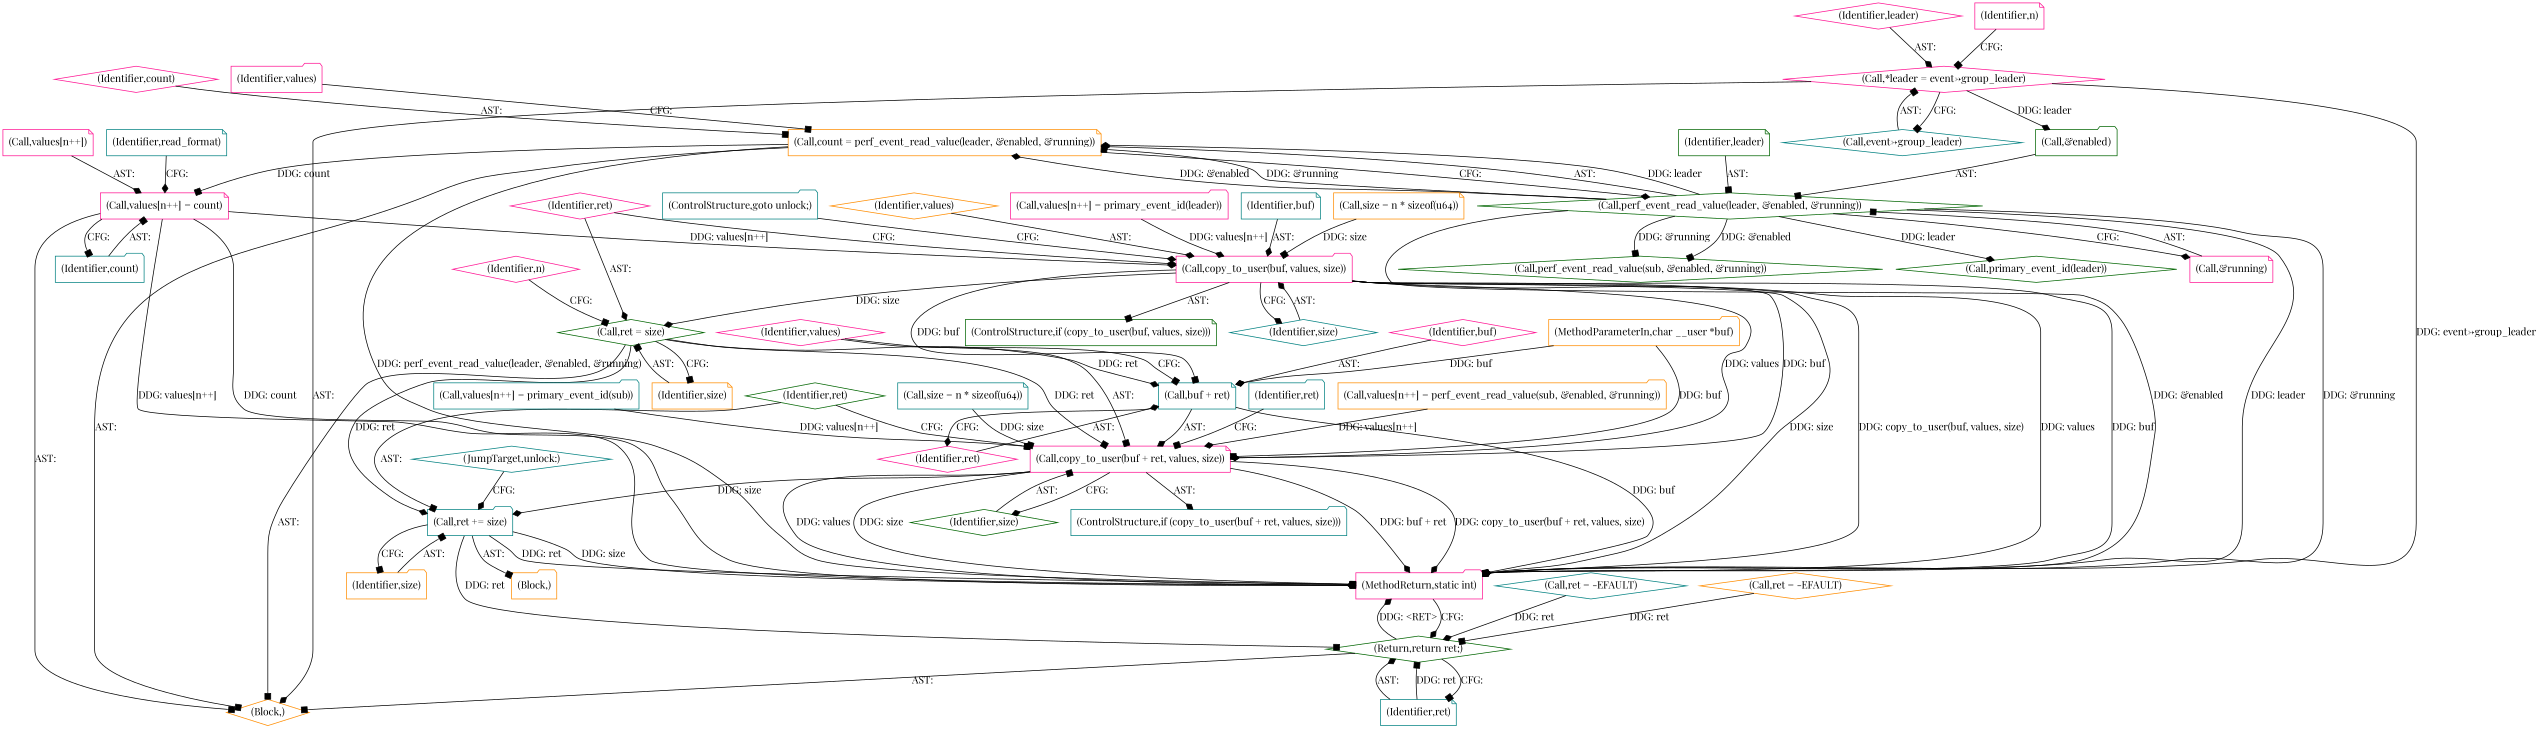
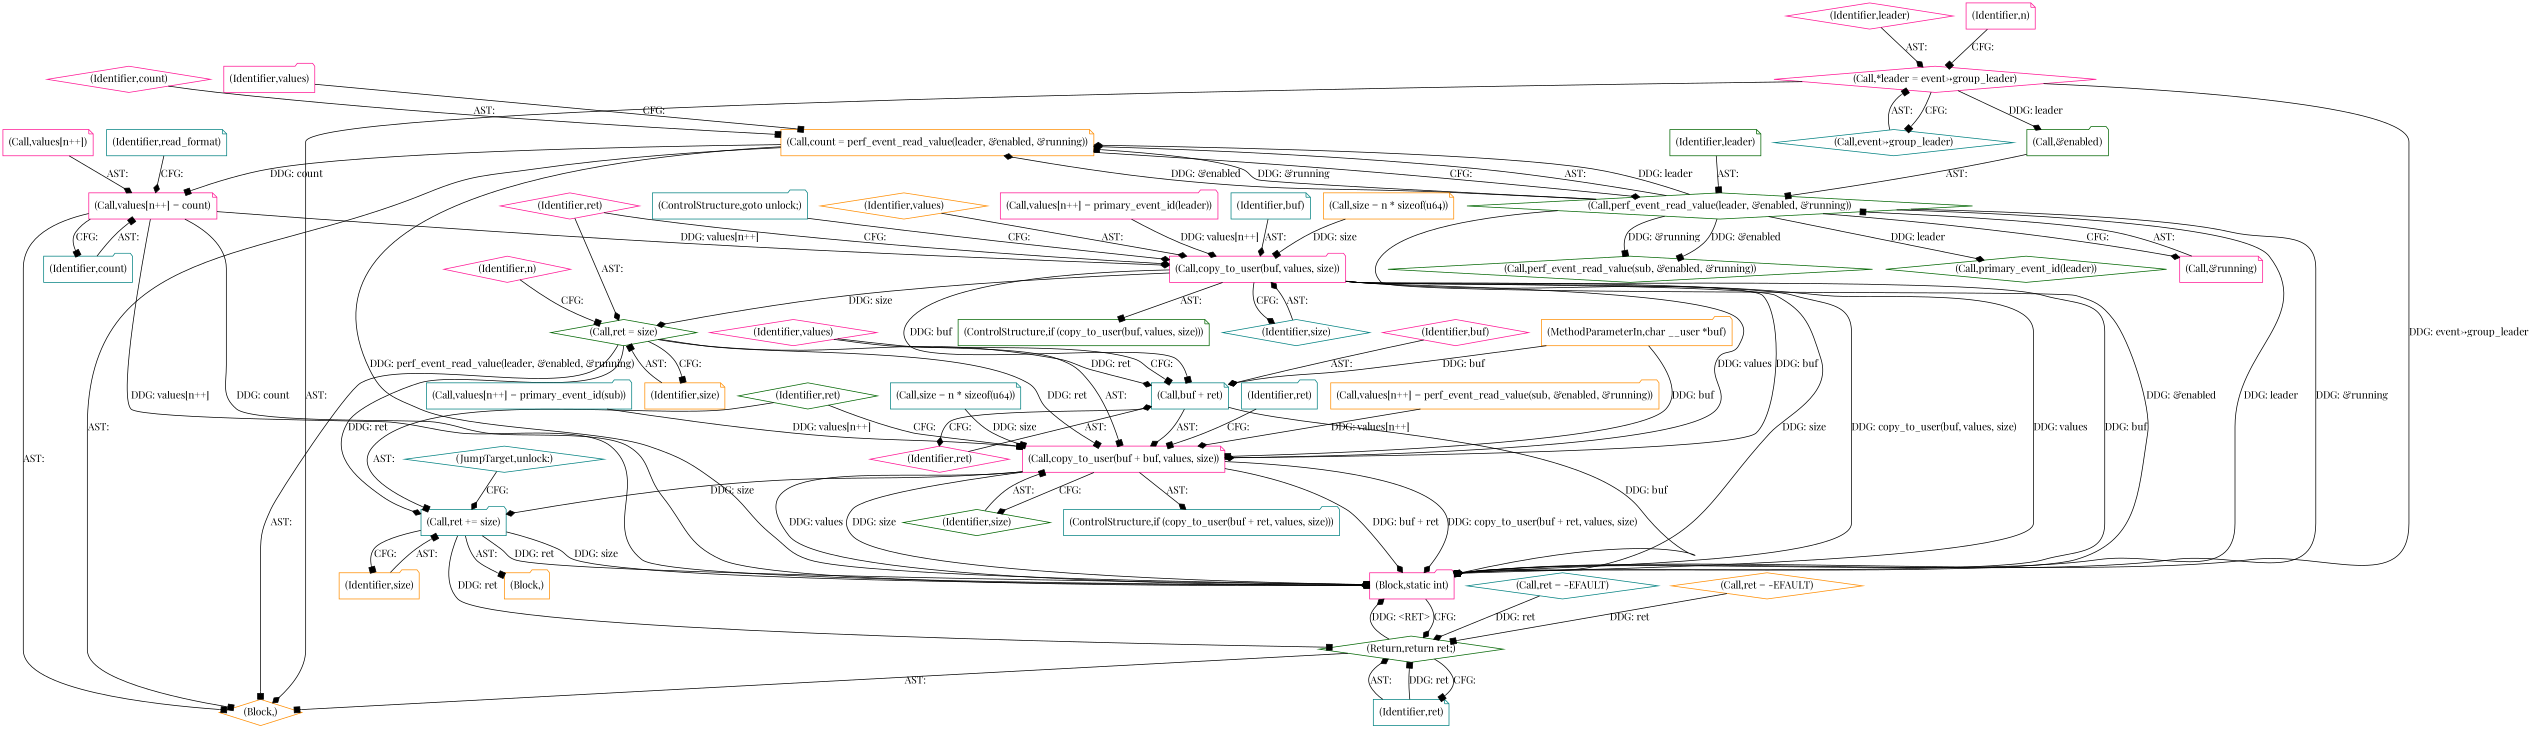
node "(Call,copy_to_user(buf + ret, values, size))": label "(Call,copy_to_user(buf + ret, values, size))" -> "(Call,copy_to_user(buf + buf, values, size))"
node "(MethodReturn,static int)": label "(MethodReturn,static int)" -> "(Block,static int)"
